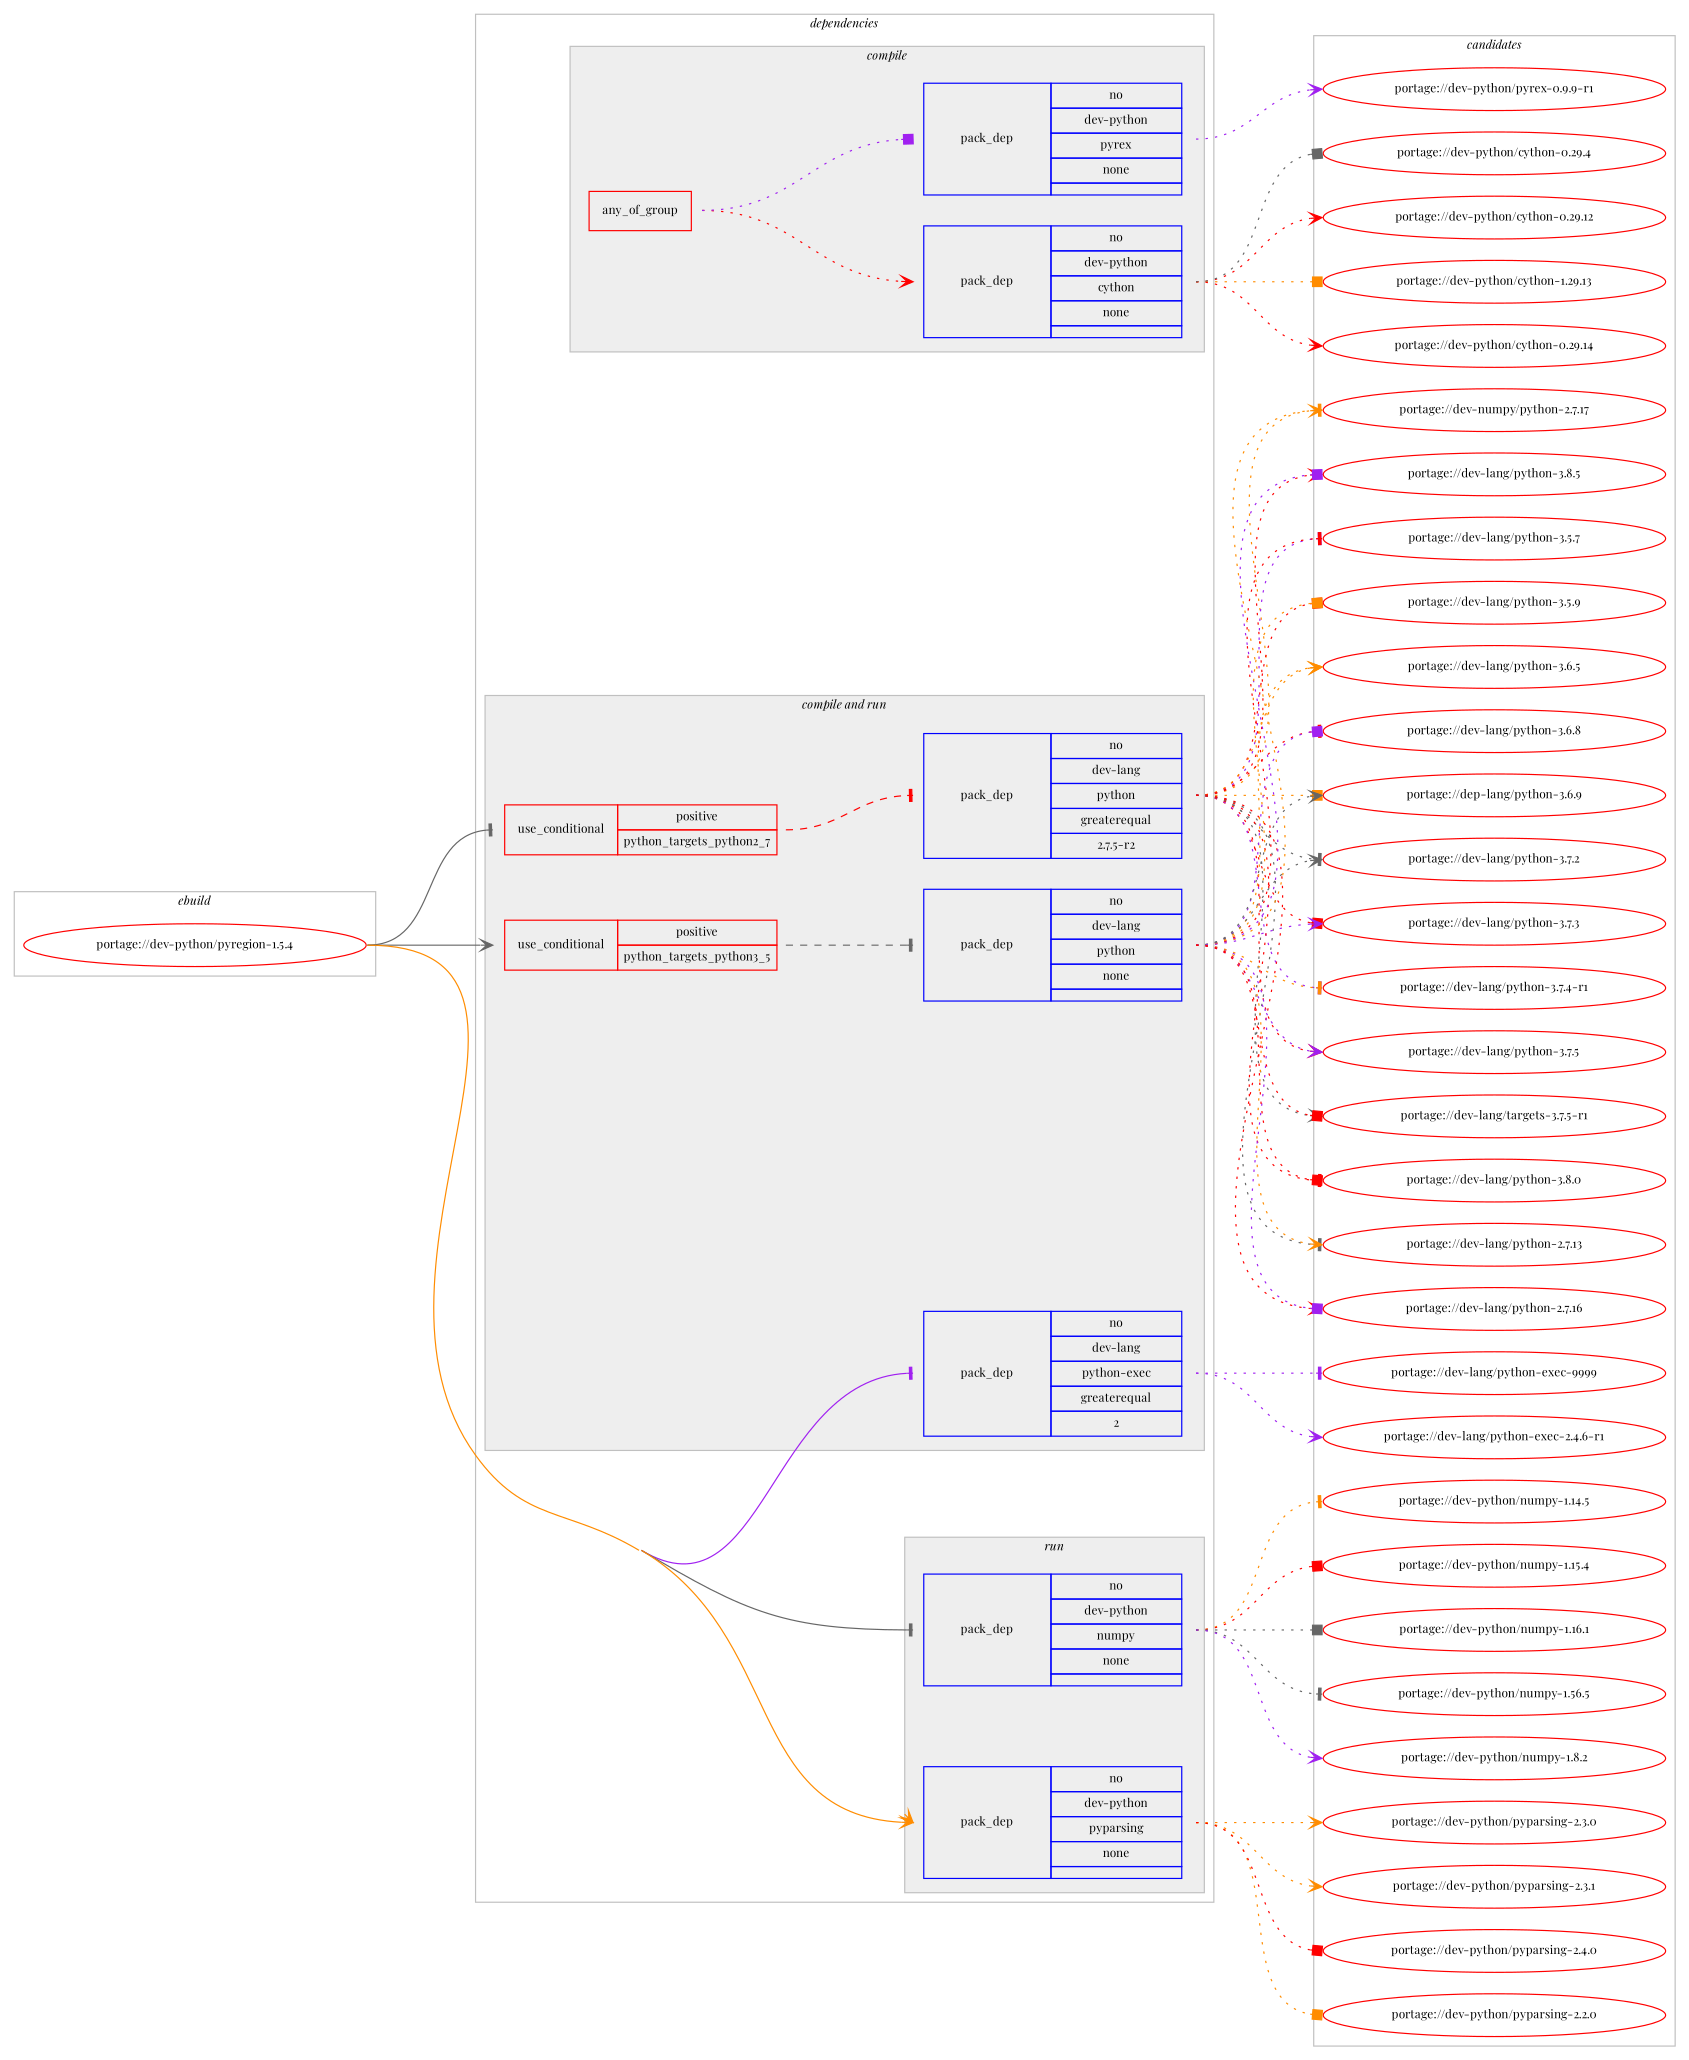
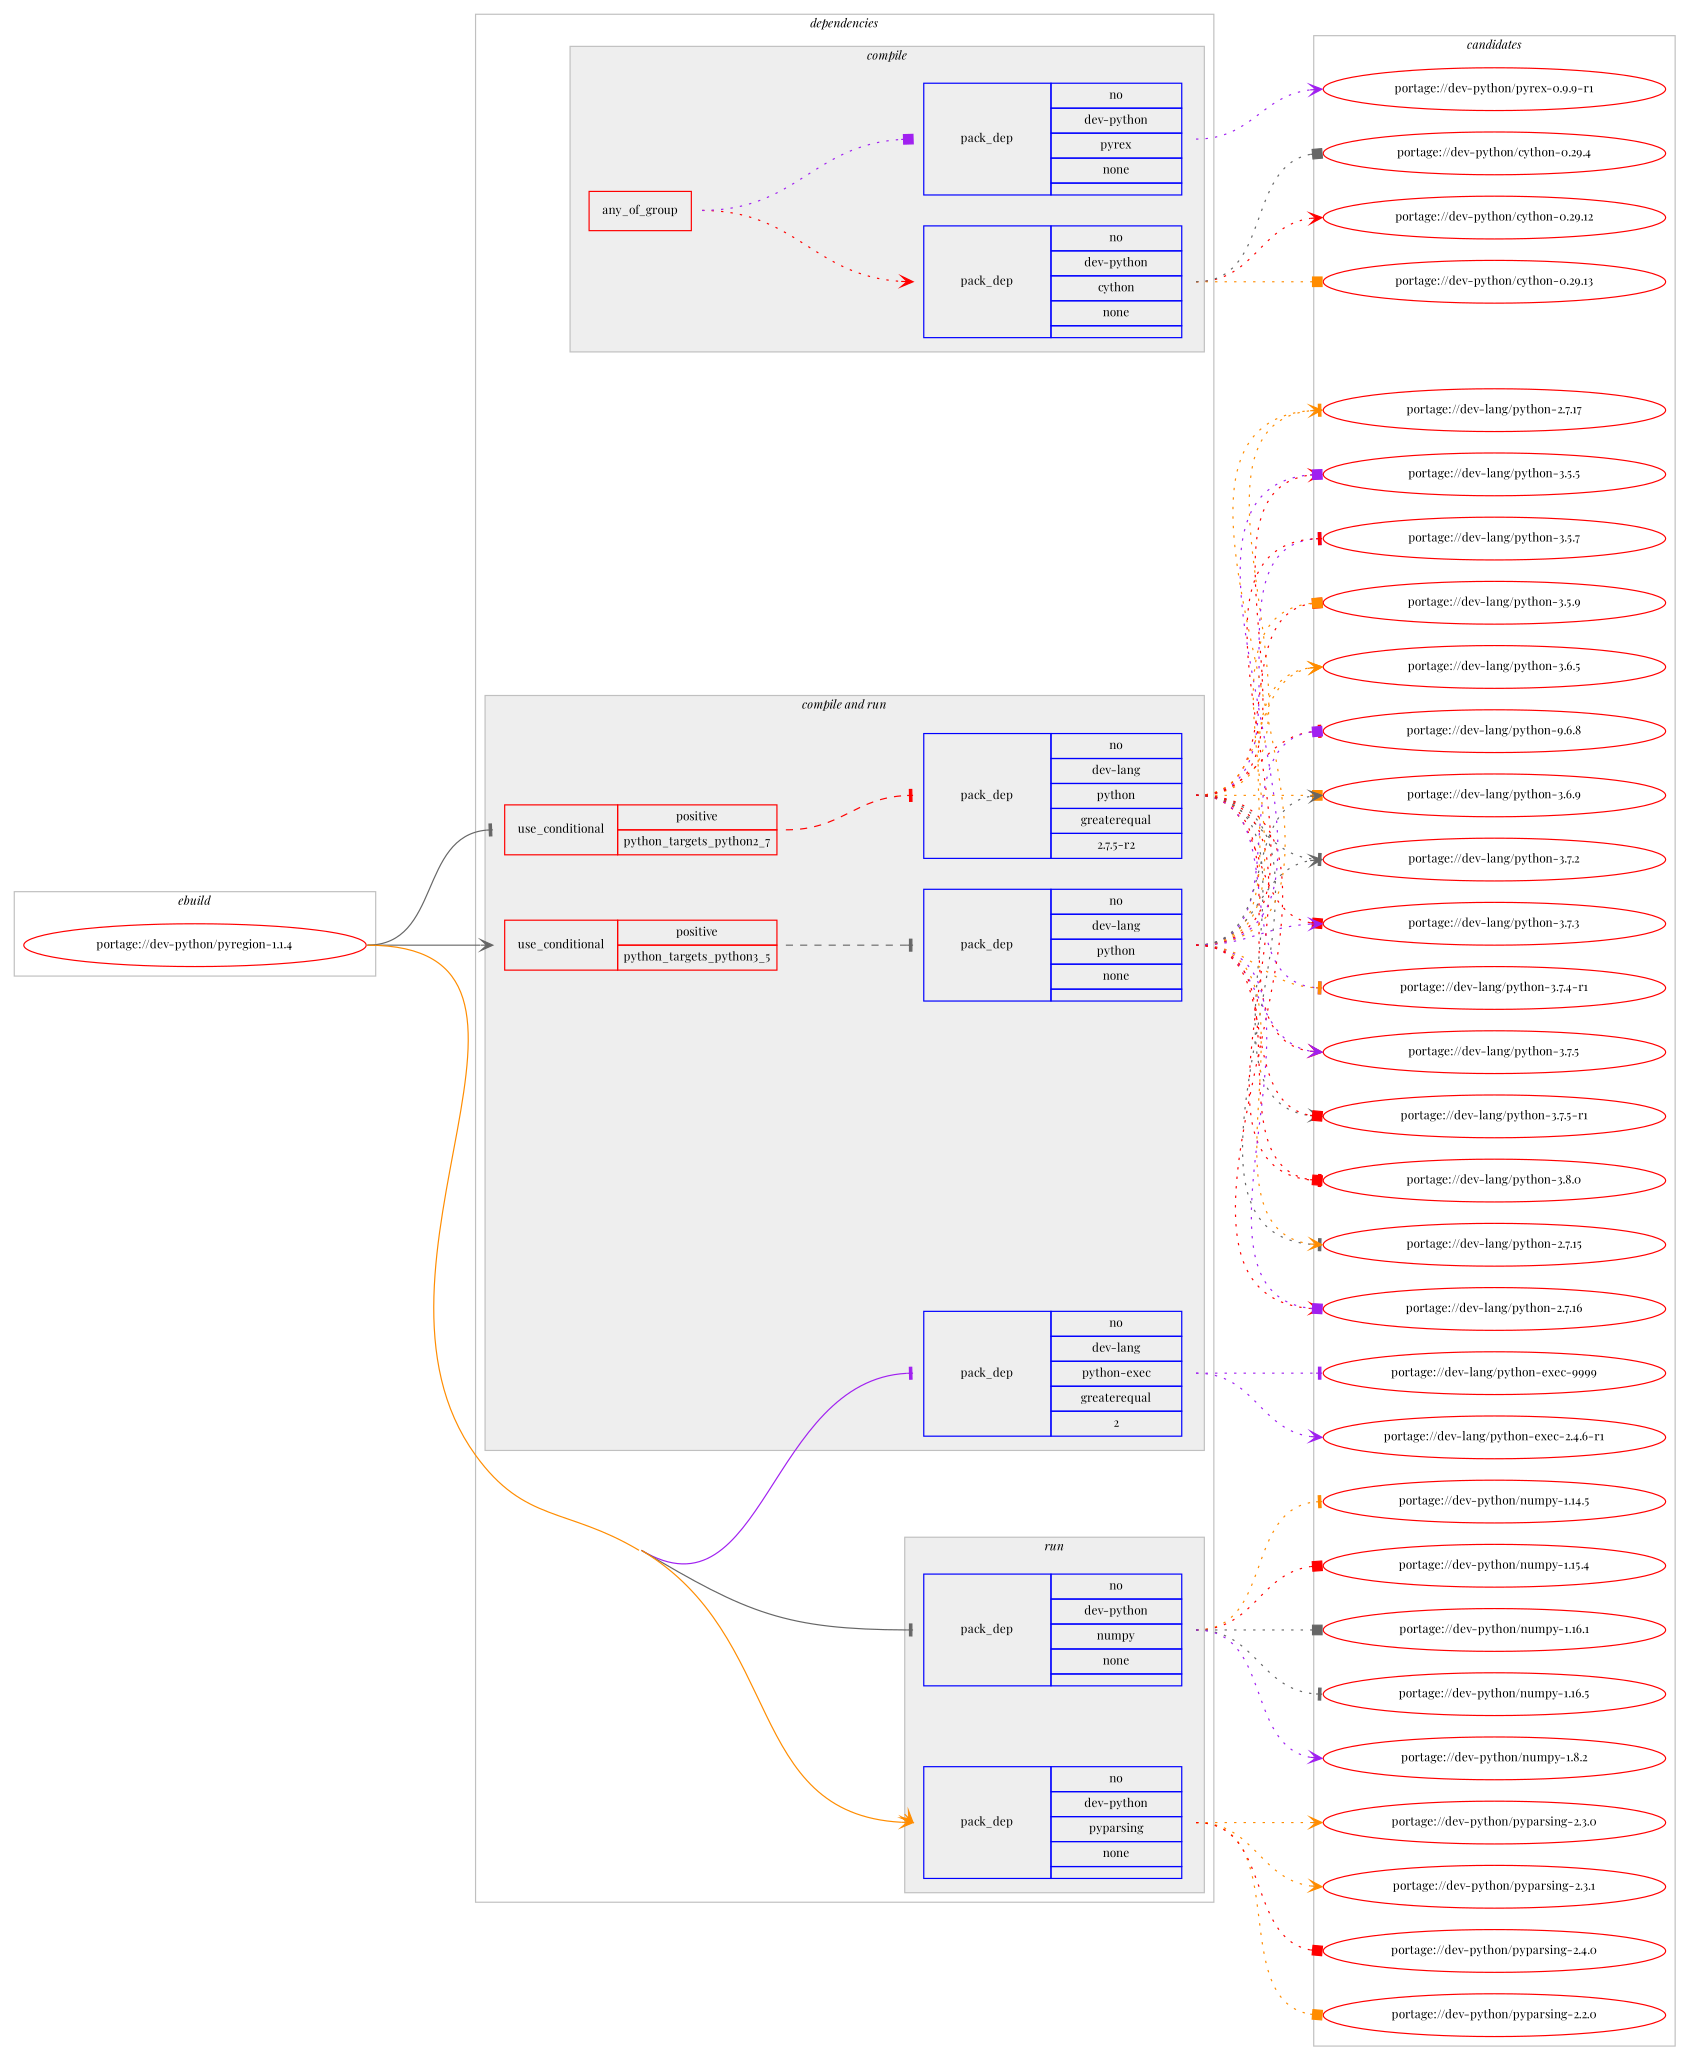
node "portage://dev-python/cython-1.29.13": label "portage://dev-python/cython-1.29.13" -> "portage://dev-python/cython-0.29.13"
node "portage://dev-python/cython-0.29.14": removed
node "portage://dev-numpy/python-2.7.17": label "portage://dev-numpy/python-2.7.17" -> "portage://dev-lang/python-2.7.17"
node "portage://dev-lang/python-3.8.5": label "portage://dev-lang/python-3.8.5" -> "portage://dev-lang/python-3.5.5"
node "portage://dev-lang/python-3.6.8": label "portage://dev-lang/python-3.6.8" -> "portage://dev-lang/python-9.6.8"
node "portage://dep-lang/python-3.6.9": label "portage://dep-lang/python-3.6.9" -> "portage://dev-lang/python-3.6.9"
node "portage://dev-python/pyregion-1.5.4": label "portage://dev-python/pyregion-1.5.4" -> "portage://dev-python/pyregion-1.1.4"
node "portage://dev-lang/targets-3.7.5-r1": label "portage://dev-lang/targets-3.7.5-r1" -> "portage://dev-lang/python-3.7.5-r1"
node "portage://dev-lang/python-2.7.13": label "portage://dev-lang/python-2.7.13" -> "portage://dev-lang/python-2.7.15"
node "portage://dev-python/numpy-1.56.5": label "portage://dev-python/numpy-1.56.5" -> "portage://dev-python/numpy-1.16.5"
